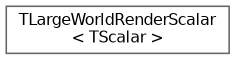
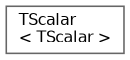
node "TLargeWorldRenderScalar < TScalar >": label "TLargeWorldRenderScalar < TScalar >" -> "TScalar < TScalar >"
